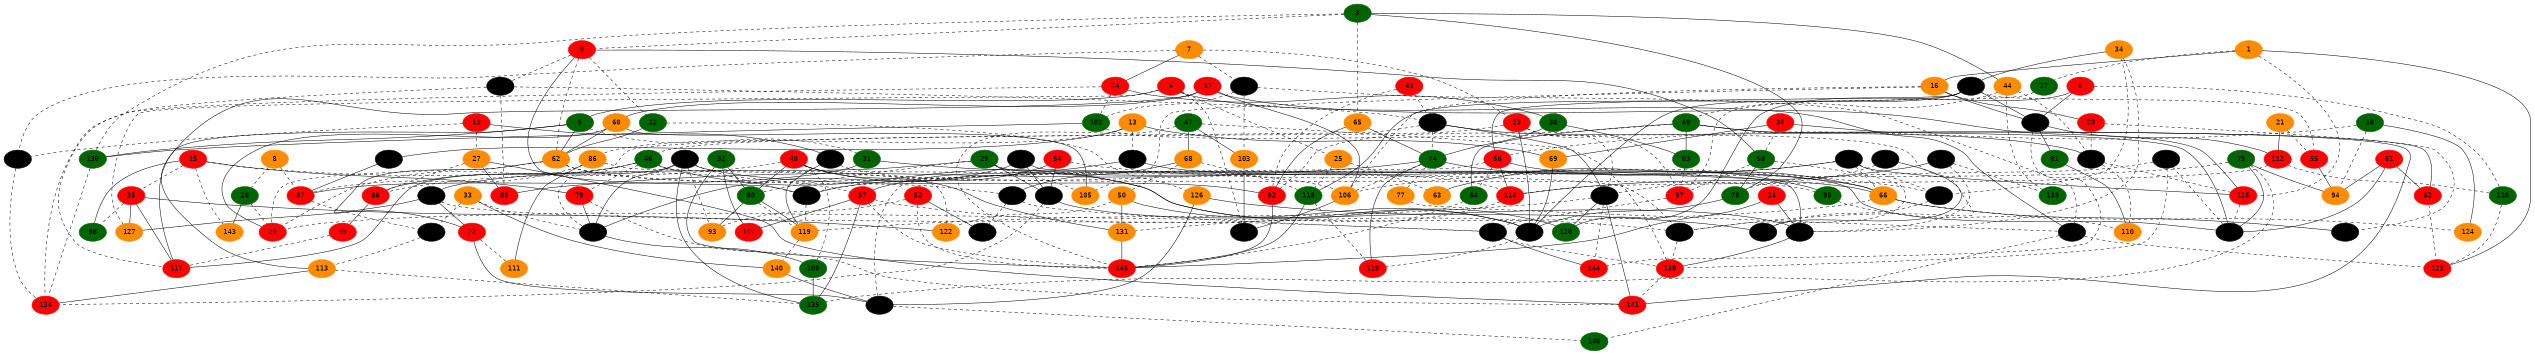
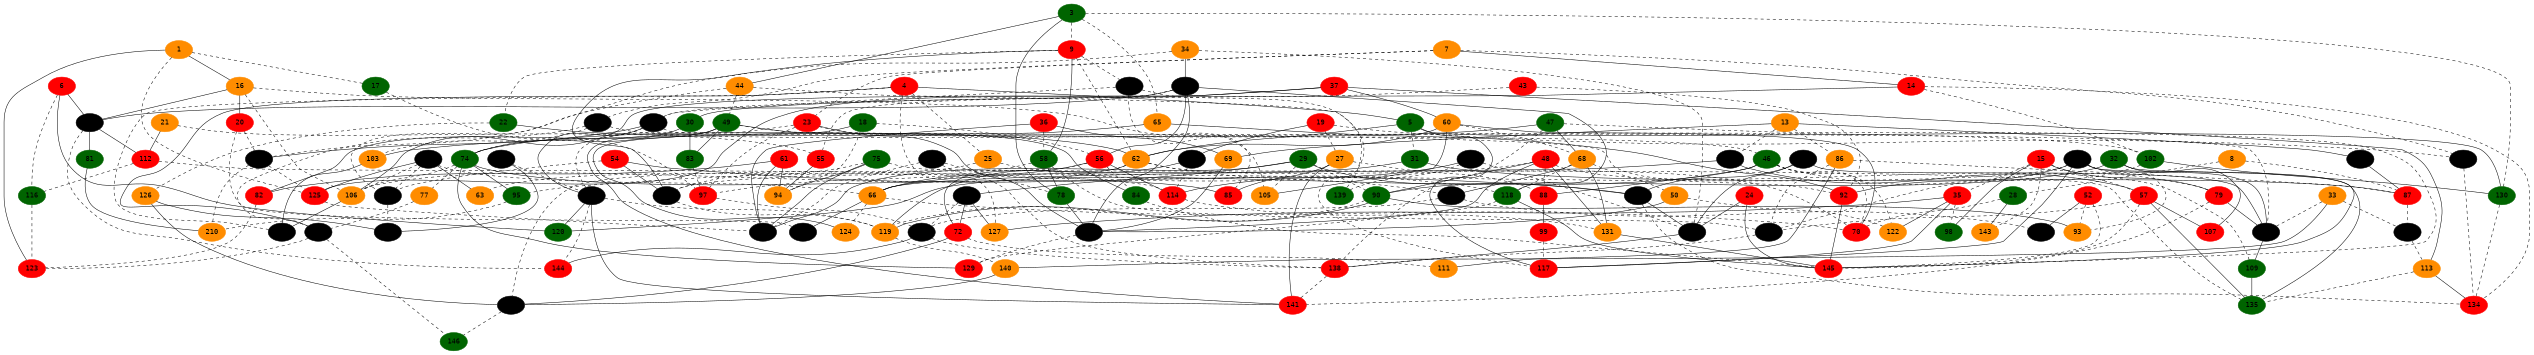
edge "60" -- "68": added
edge "50" -- "131": now "68" -- "131"
node "110": label "110" -> "210"
